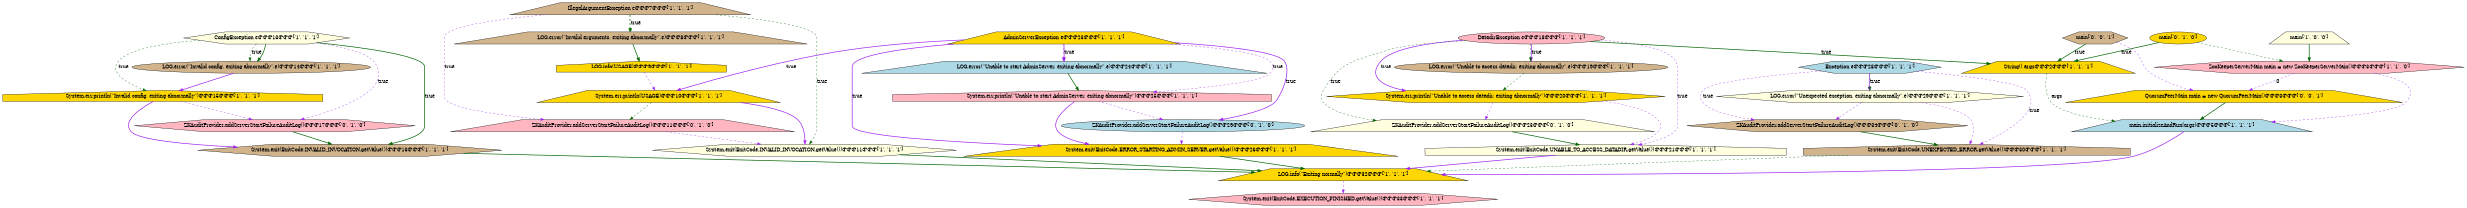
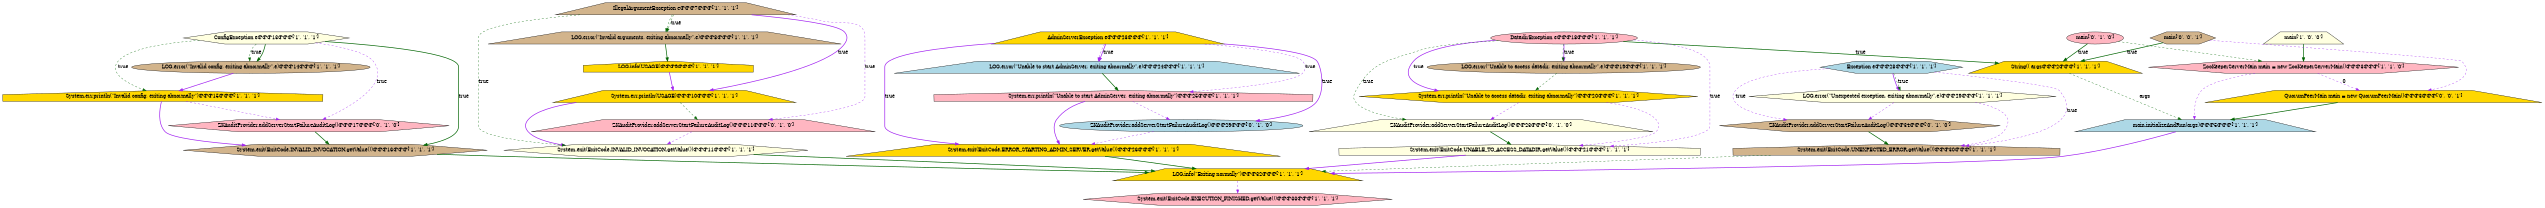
node "main['0', '1', '0']": fillcolor gold -> lightpink
edge "AdminServerException e@@@23@@@['1', '1', '1']" -> "System.err.println(USAGE)@@@10@@@['1', '1', '1']": now "IllegalArgumentException e@@@7@@@['1', '1', '1']" -> "System.err.println(USAGE)@@@10@@@['1', '1', '1']"
edge "LOG.info(USAGE)@@@9@@@['1', '1', '1']" -> "System.err.println(USAGE)@@@10@@@['1', '1', '1']": style dashed -> bold
